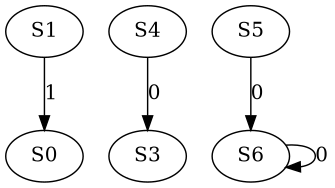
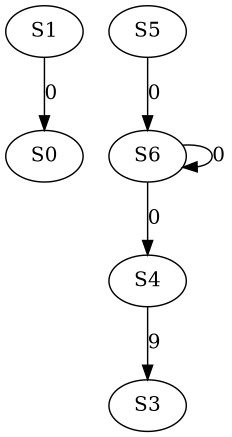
edge "S1" -> "S0": label "1" -> "0"
edge "S4" -> "S3": label "0" -> "9"
edge "S6" -> "S4": added, label "0"
